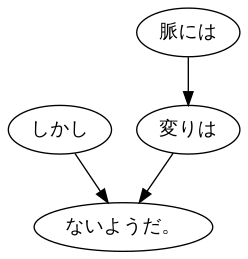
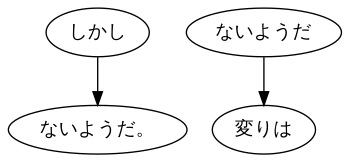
node "脈には": label "脈には" -> "ないようだ"
edge "変りは" -> "ないようだ。": removed
